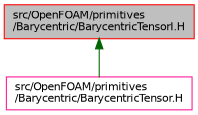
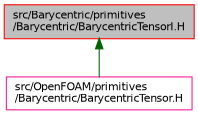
node "src/OpenFOAM/primitives /Barycentric/BarycentricTensorI.H": label "src/OpenFOAM/primitives /Barycentric/BarycentricTensorI.H" -> "src/Barycentric/primitives /Barycentric/BarycentricTensorI.H"
